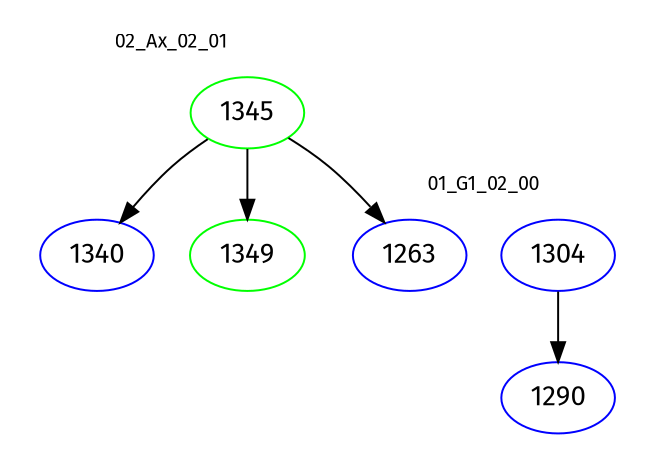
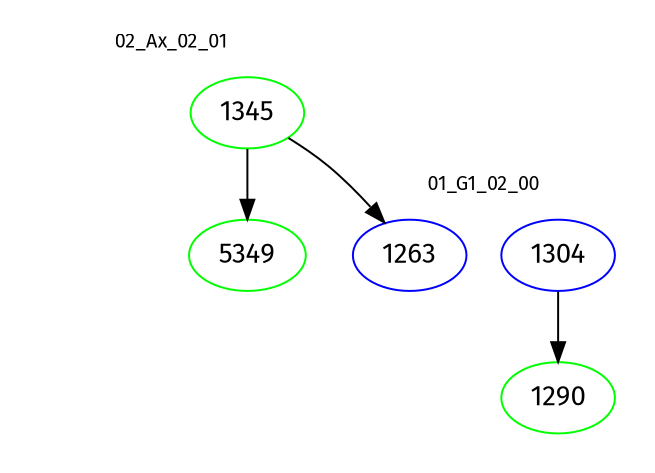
node "1340": removed
node "1349": label "1349" -> "5349"
node "1290": color blue -> green
